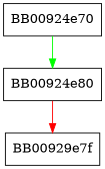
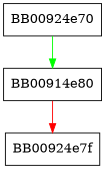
node "BB00924e80": label "BB00924e80" -> "BB00914e80"
node "BB00929e7f": label "BB00929e7f" -> "BB00924e7f"
